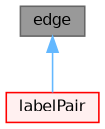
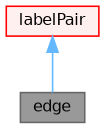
edge "labelPair" -> "edge": reversed
